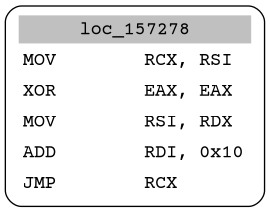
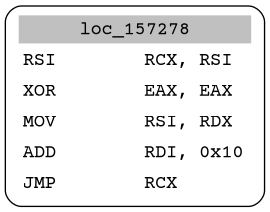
node "loc_157278": text "MOV        RCX, RSI" -> "RSI        RCX, RSI"
